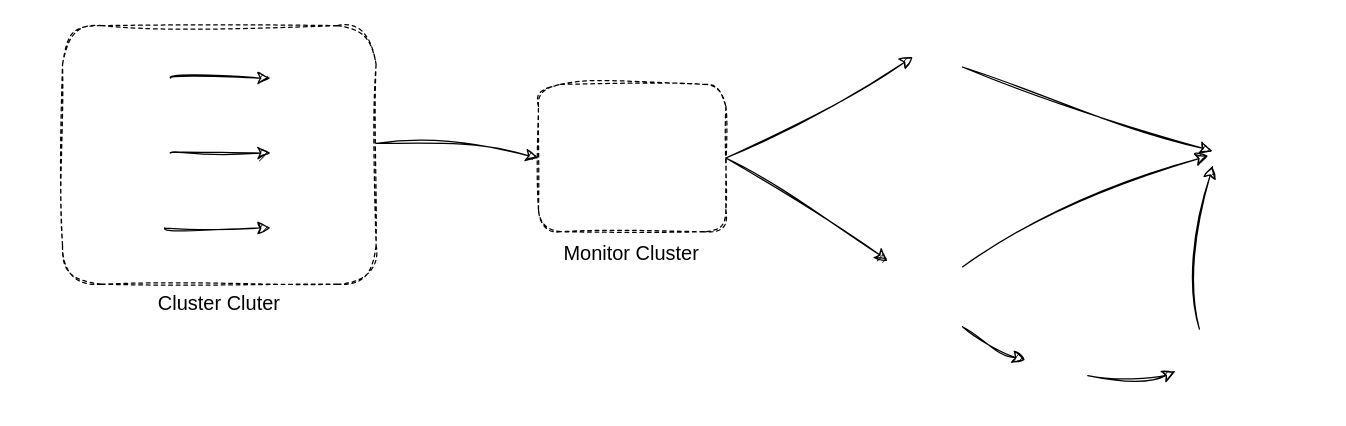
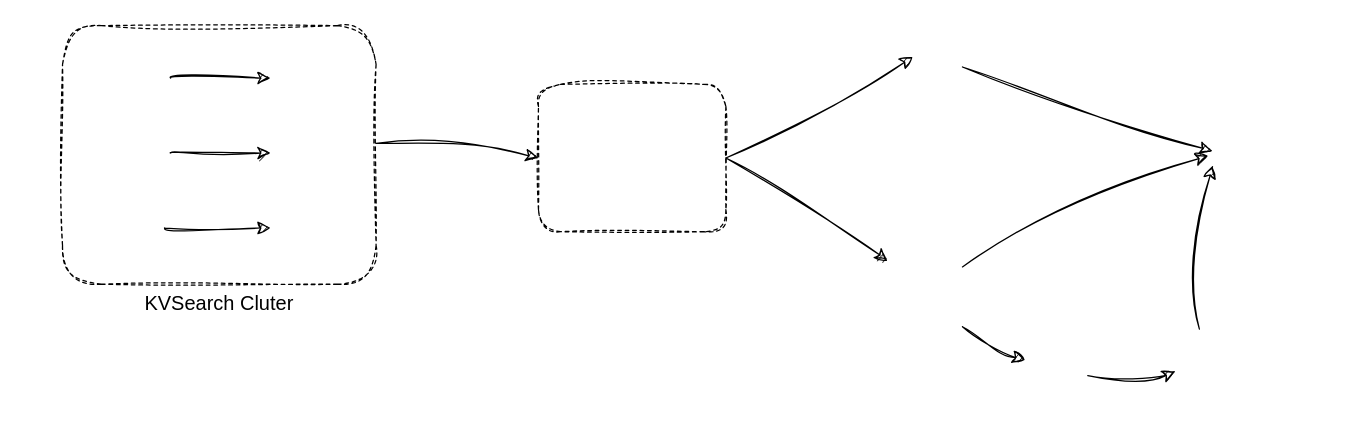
node "Monitor Cluster": removed
node "Cluster Cluter": label "Cluster Cluter" -> "KVSearch Cluter"
